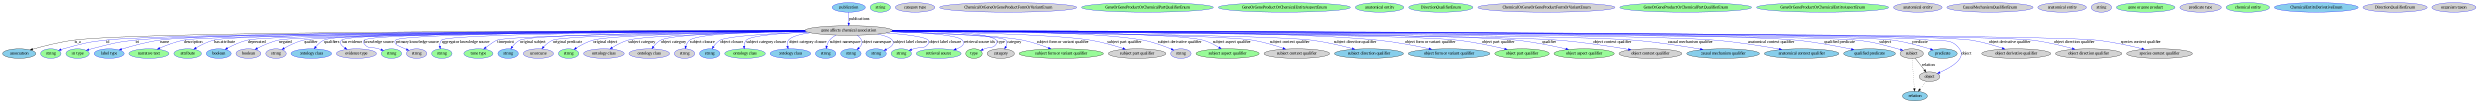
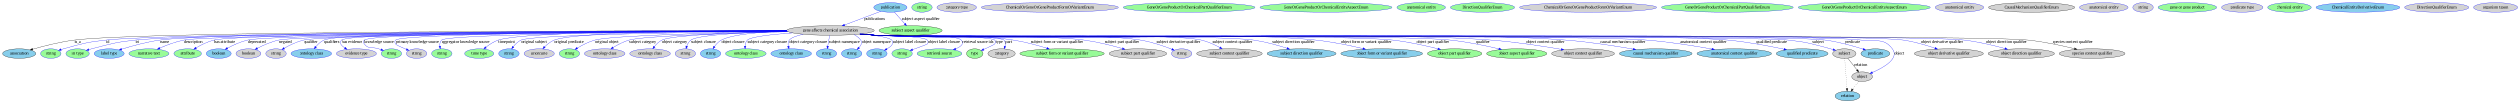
node "CausalMechanismQualifierEnum": color blue -> black
edge "gene affects chemical association" -> "subject aspect qualifier": now "publication" -> "subject aspect qualifier"
edge "gene affects chemical association" -> "species context qualifier": color blue -> black
edge "gene affects chemical association" -> "category": label "category" -> "part"
